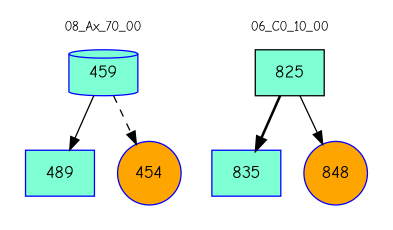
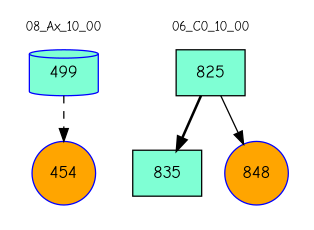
cluster "08_Ax_70_00": label "08_Ax_70_00" -> "08_Ax_10_00"
node "459": label "459" -> "499"
node "489": removed
node "835": color blue -> black
